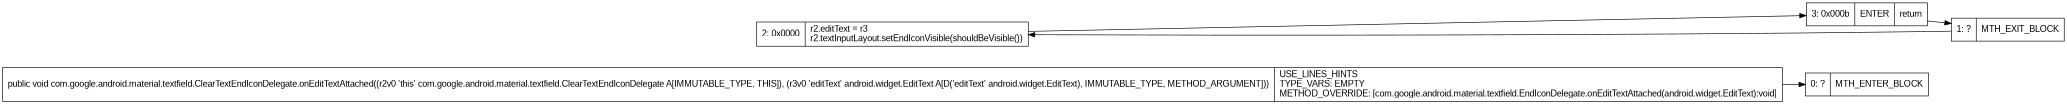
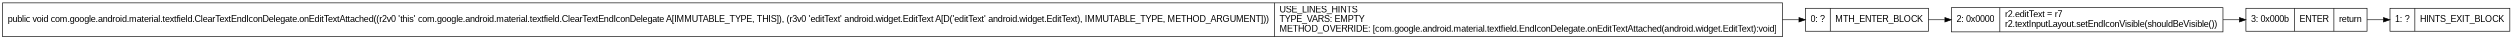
node "2: 0x0000": text "r2.editText = r3" -> "r2.editText = r7"
node "1: ?": text "MTH_EXIT_BLOCK" -> "HINTS_EXIT_BLOCK"
edge "1: ?" -> "2: 0x0000": now "0: ?" -> "2: 0x0000"
